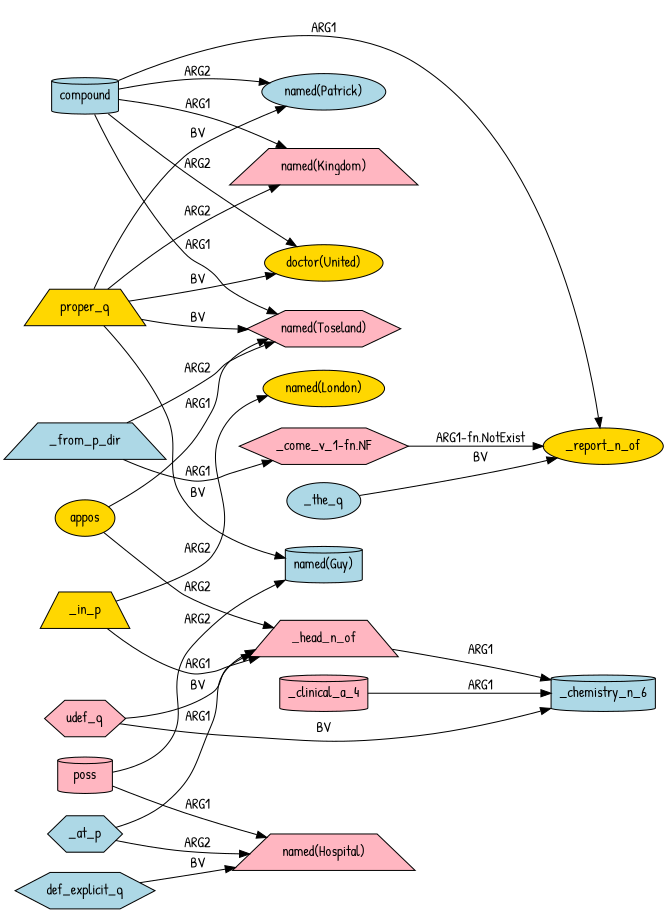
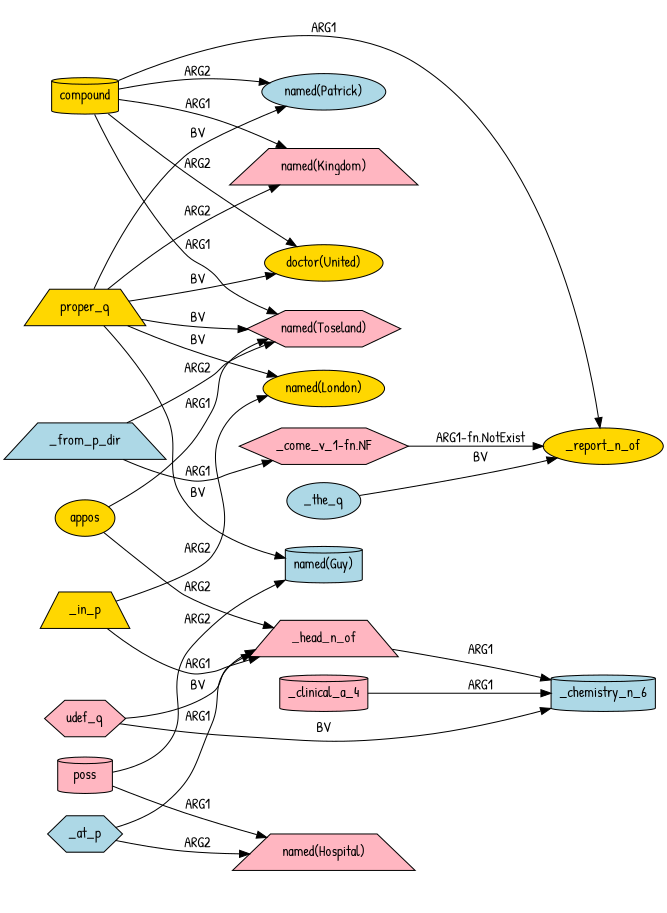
node "compound": fillcolor lightblue -> gold
edge "proper_q" -> "named(London)": added, label "BV"
node "def_explicit_q": removed
